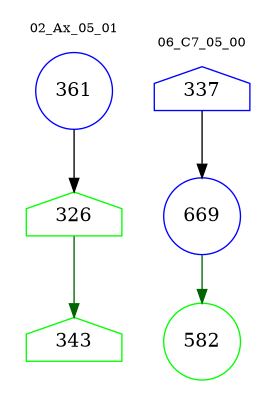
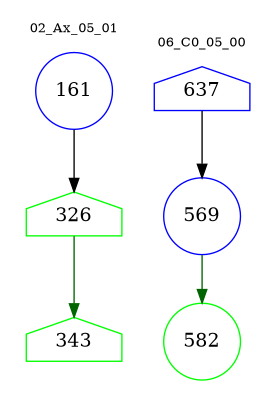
cluster "06_C7_05_00": label "06_C7_05_00" -> "06_C0_05_00"
node "361": label "361" -> "161"
node "337": label "337" -> "637"
node "669": label "669" -> "569"
